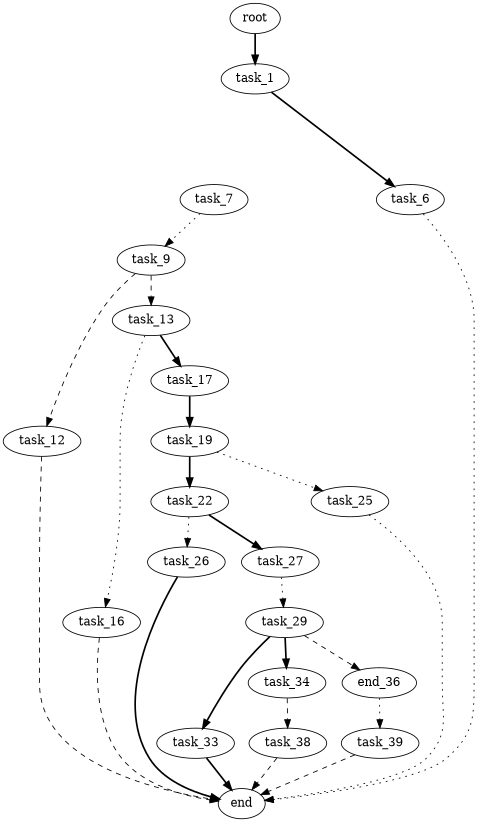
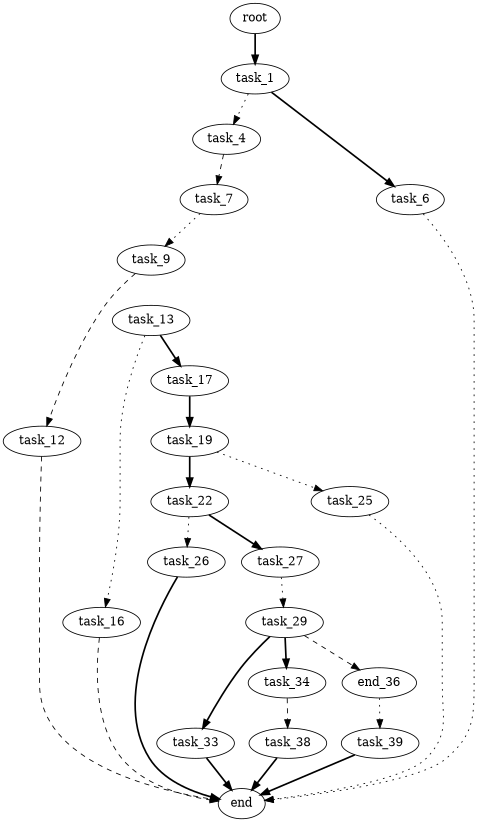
node "task_4": added
edge "task_9" -> "task_13": removed
edge "task_38" -> "end": style dashed -> bold
edge "task_39" -> "end": style dashed -> bold
